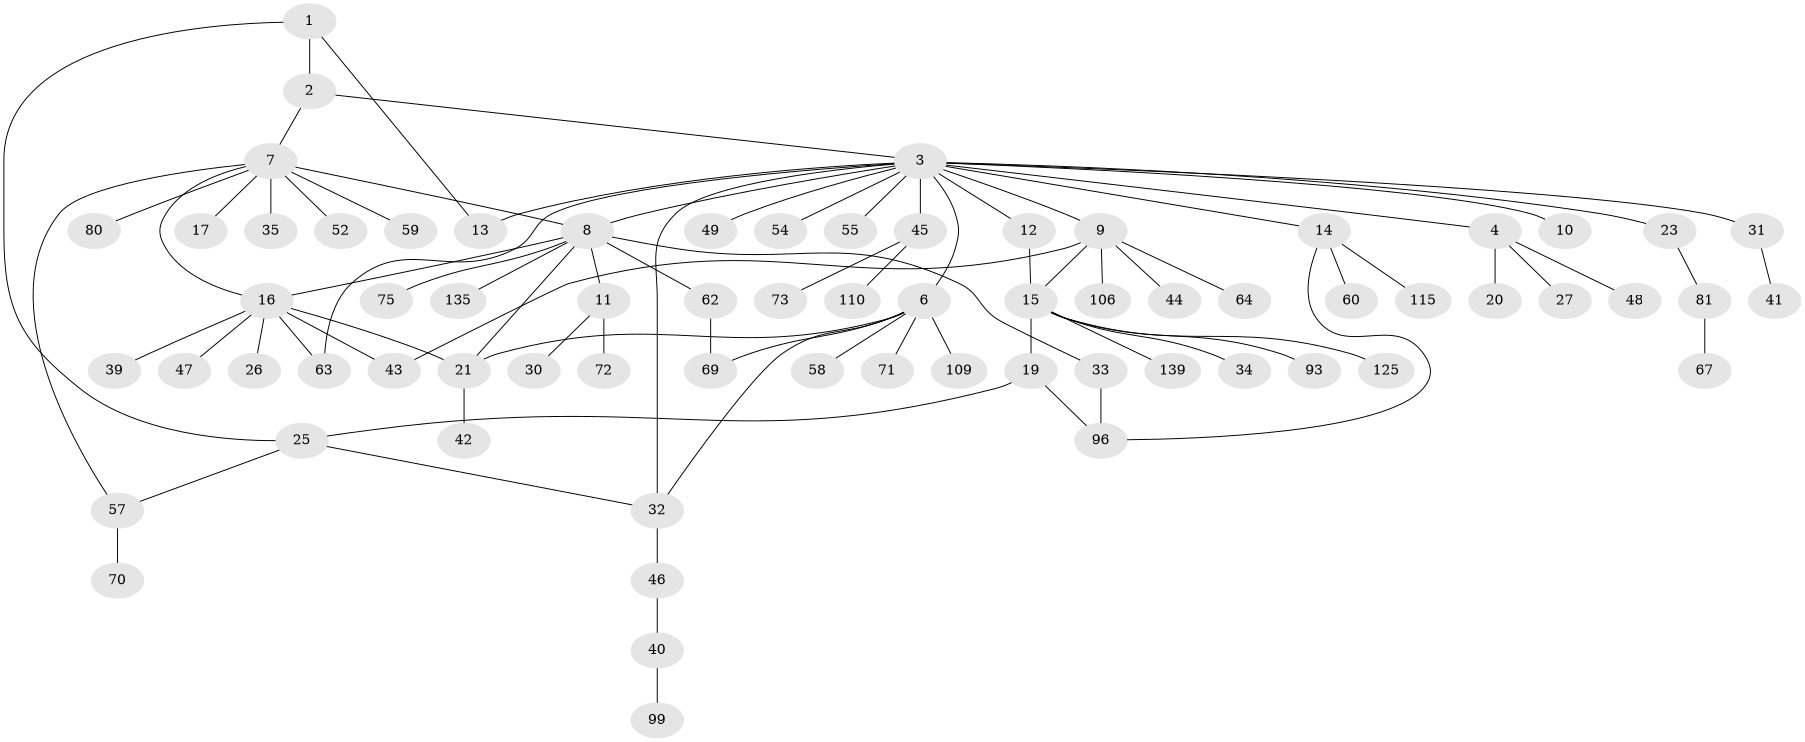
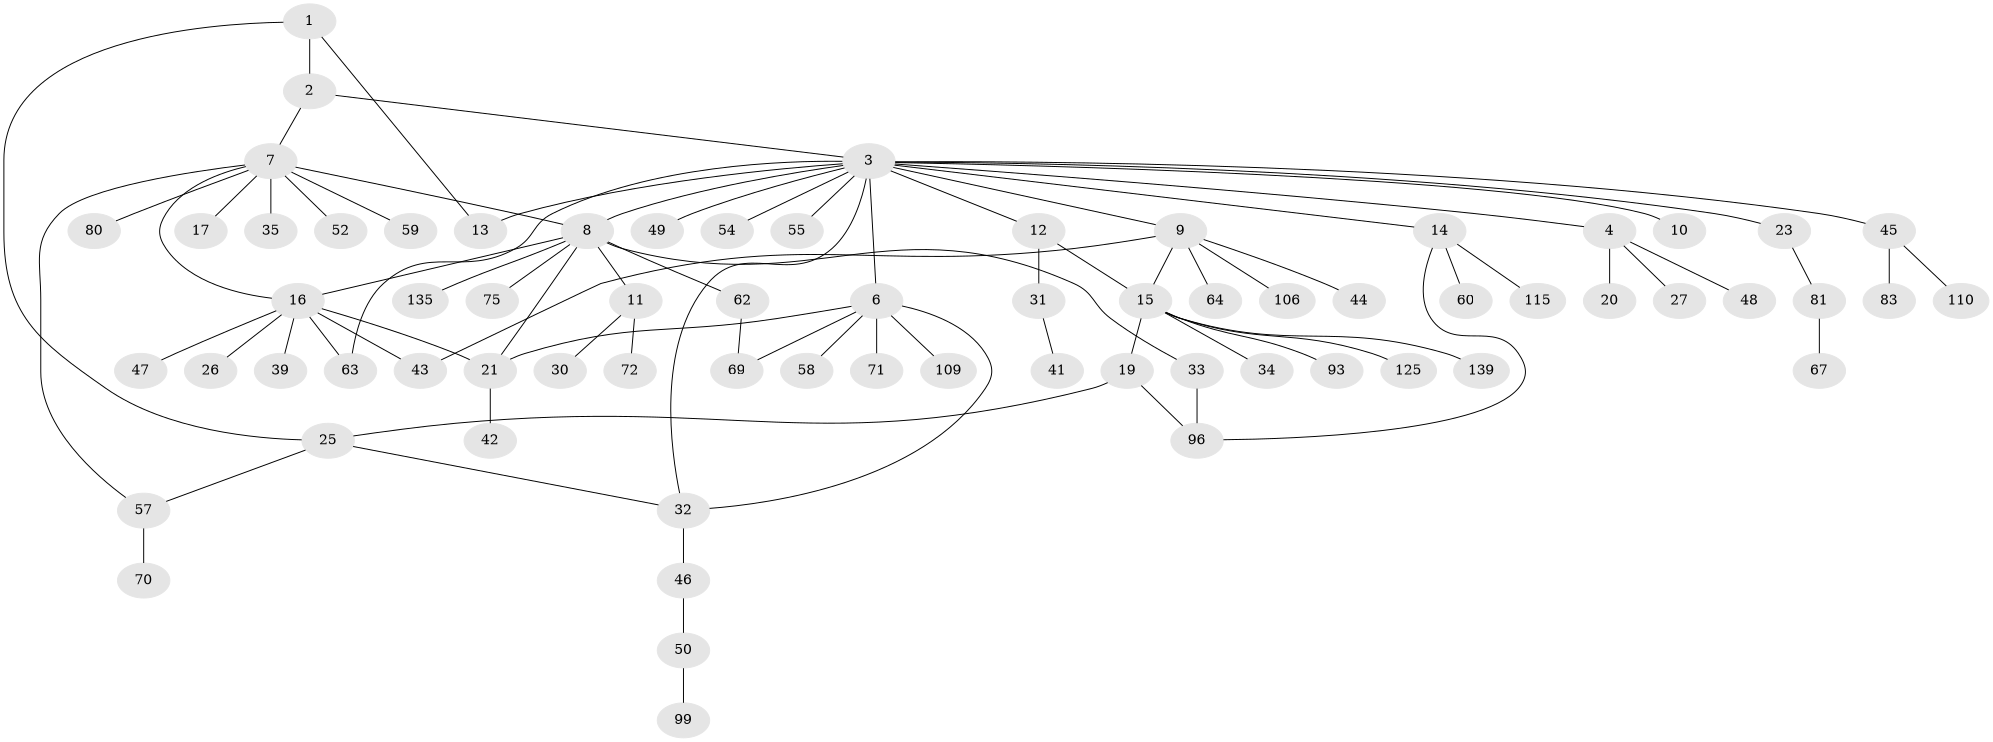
edge "3" -- "31": now "12" -- "31"
node "73": label "73" -> "83"
node "40": label "40" -> "50"
